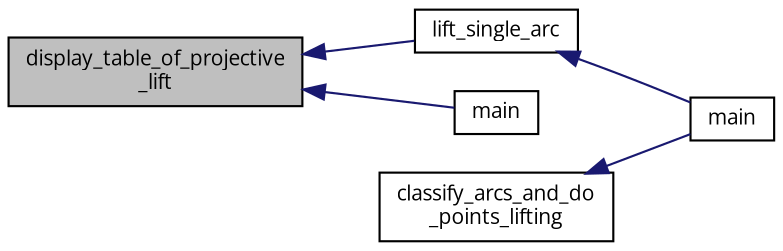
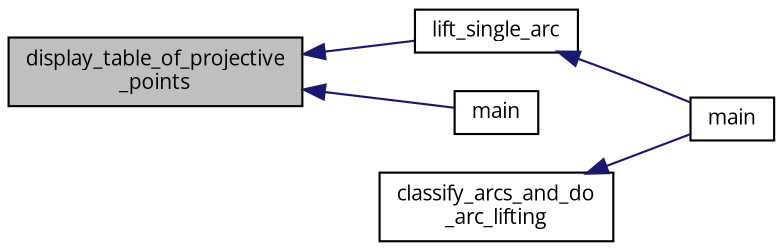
node "display_table_of_projective _lift": label "display_table_of_projective _lift" -> "display_table_of_projective _points"
node "classify_arcs_and_do _points_lifting": label "classify_arcs_and_do _points_lifting" -> "classify_arcs_and_do _arc_lifting"
